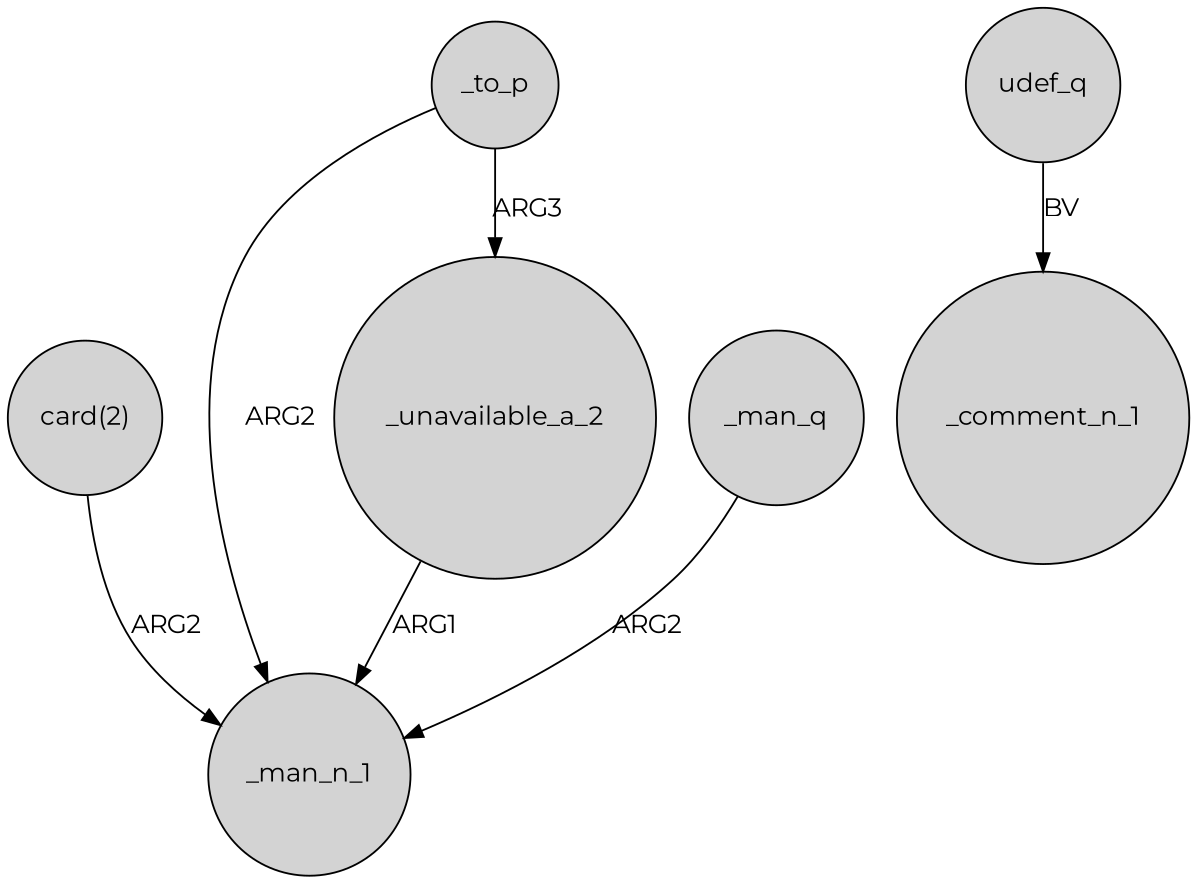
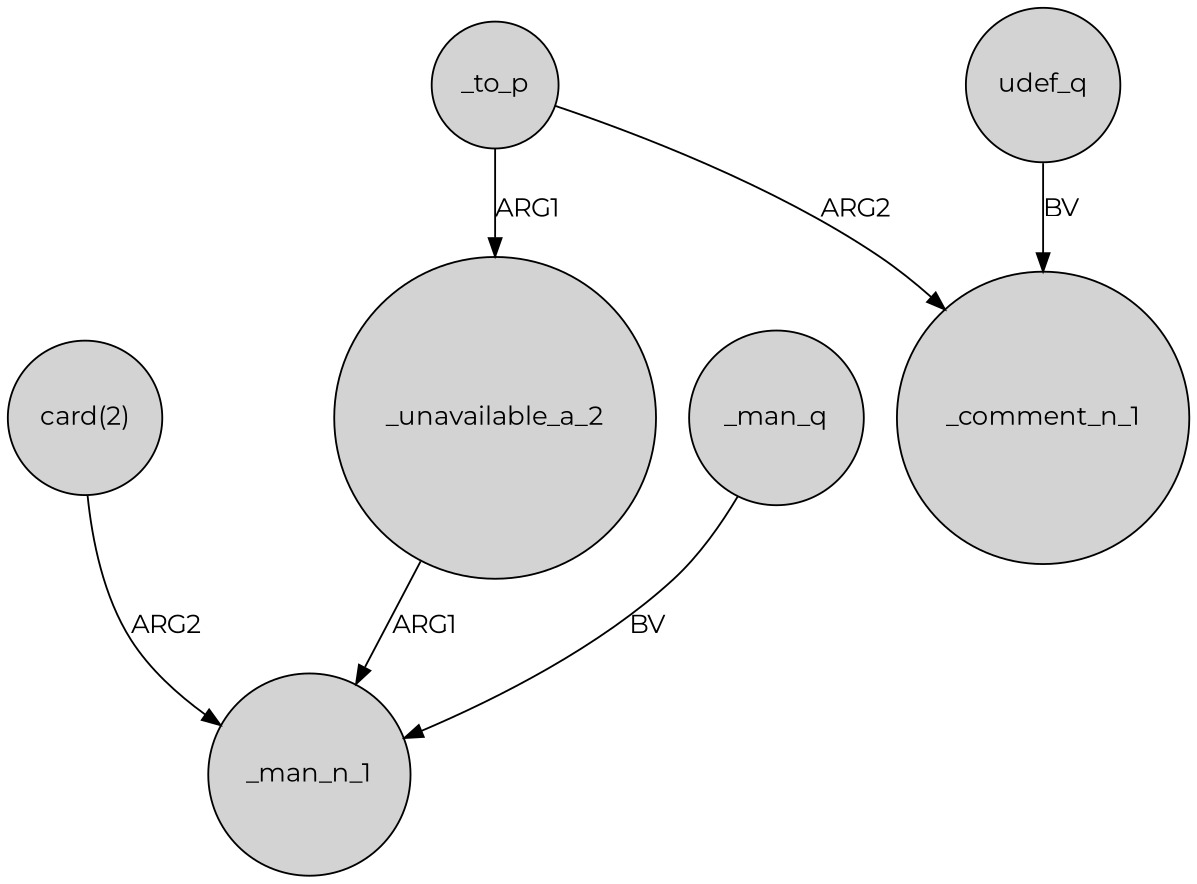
edge "_to_p" -> "_unavailable_a_2": label "ARG3" -> "ARG1"
edge "_to_p" -> "_man_n_1": now "_to_p" -> "_comment_n_1"
edge "_man_q" -> "_man_n_1": label "ARG2" -> "BV"
